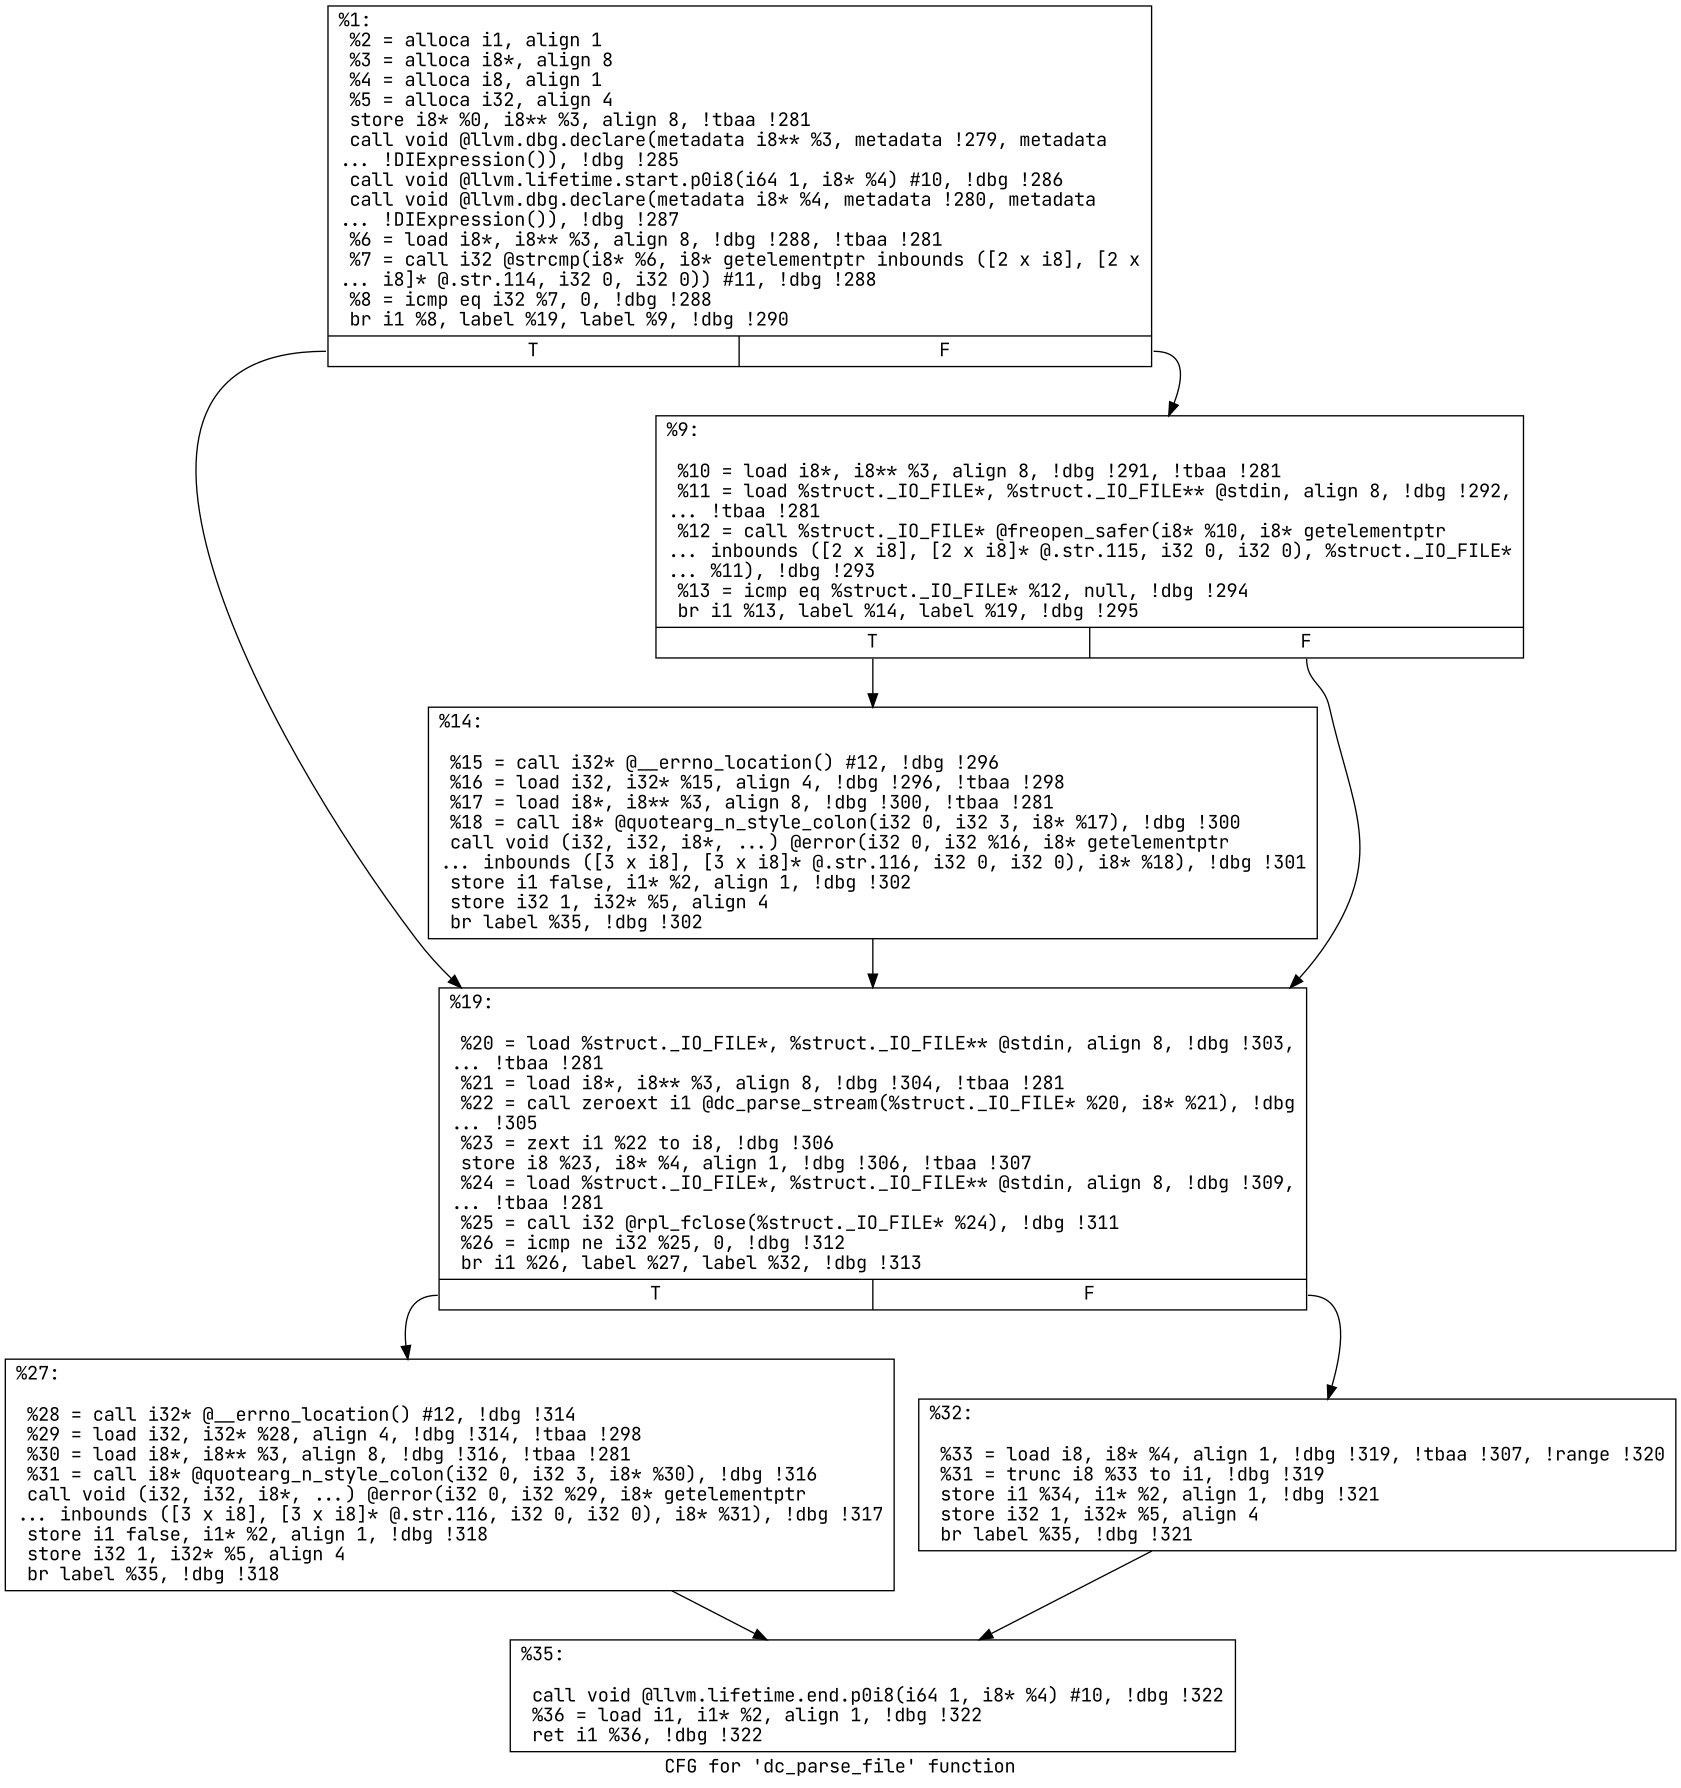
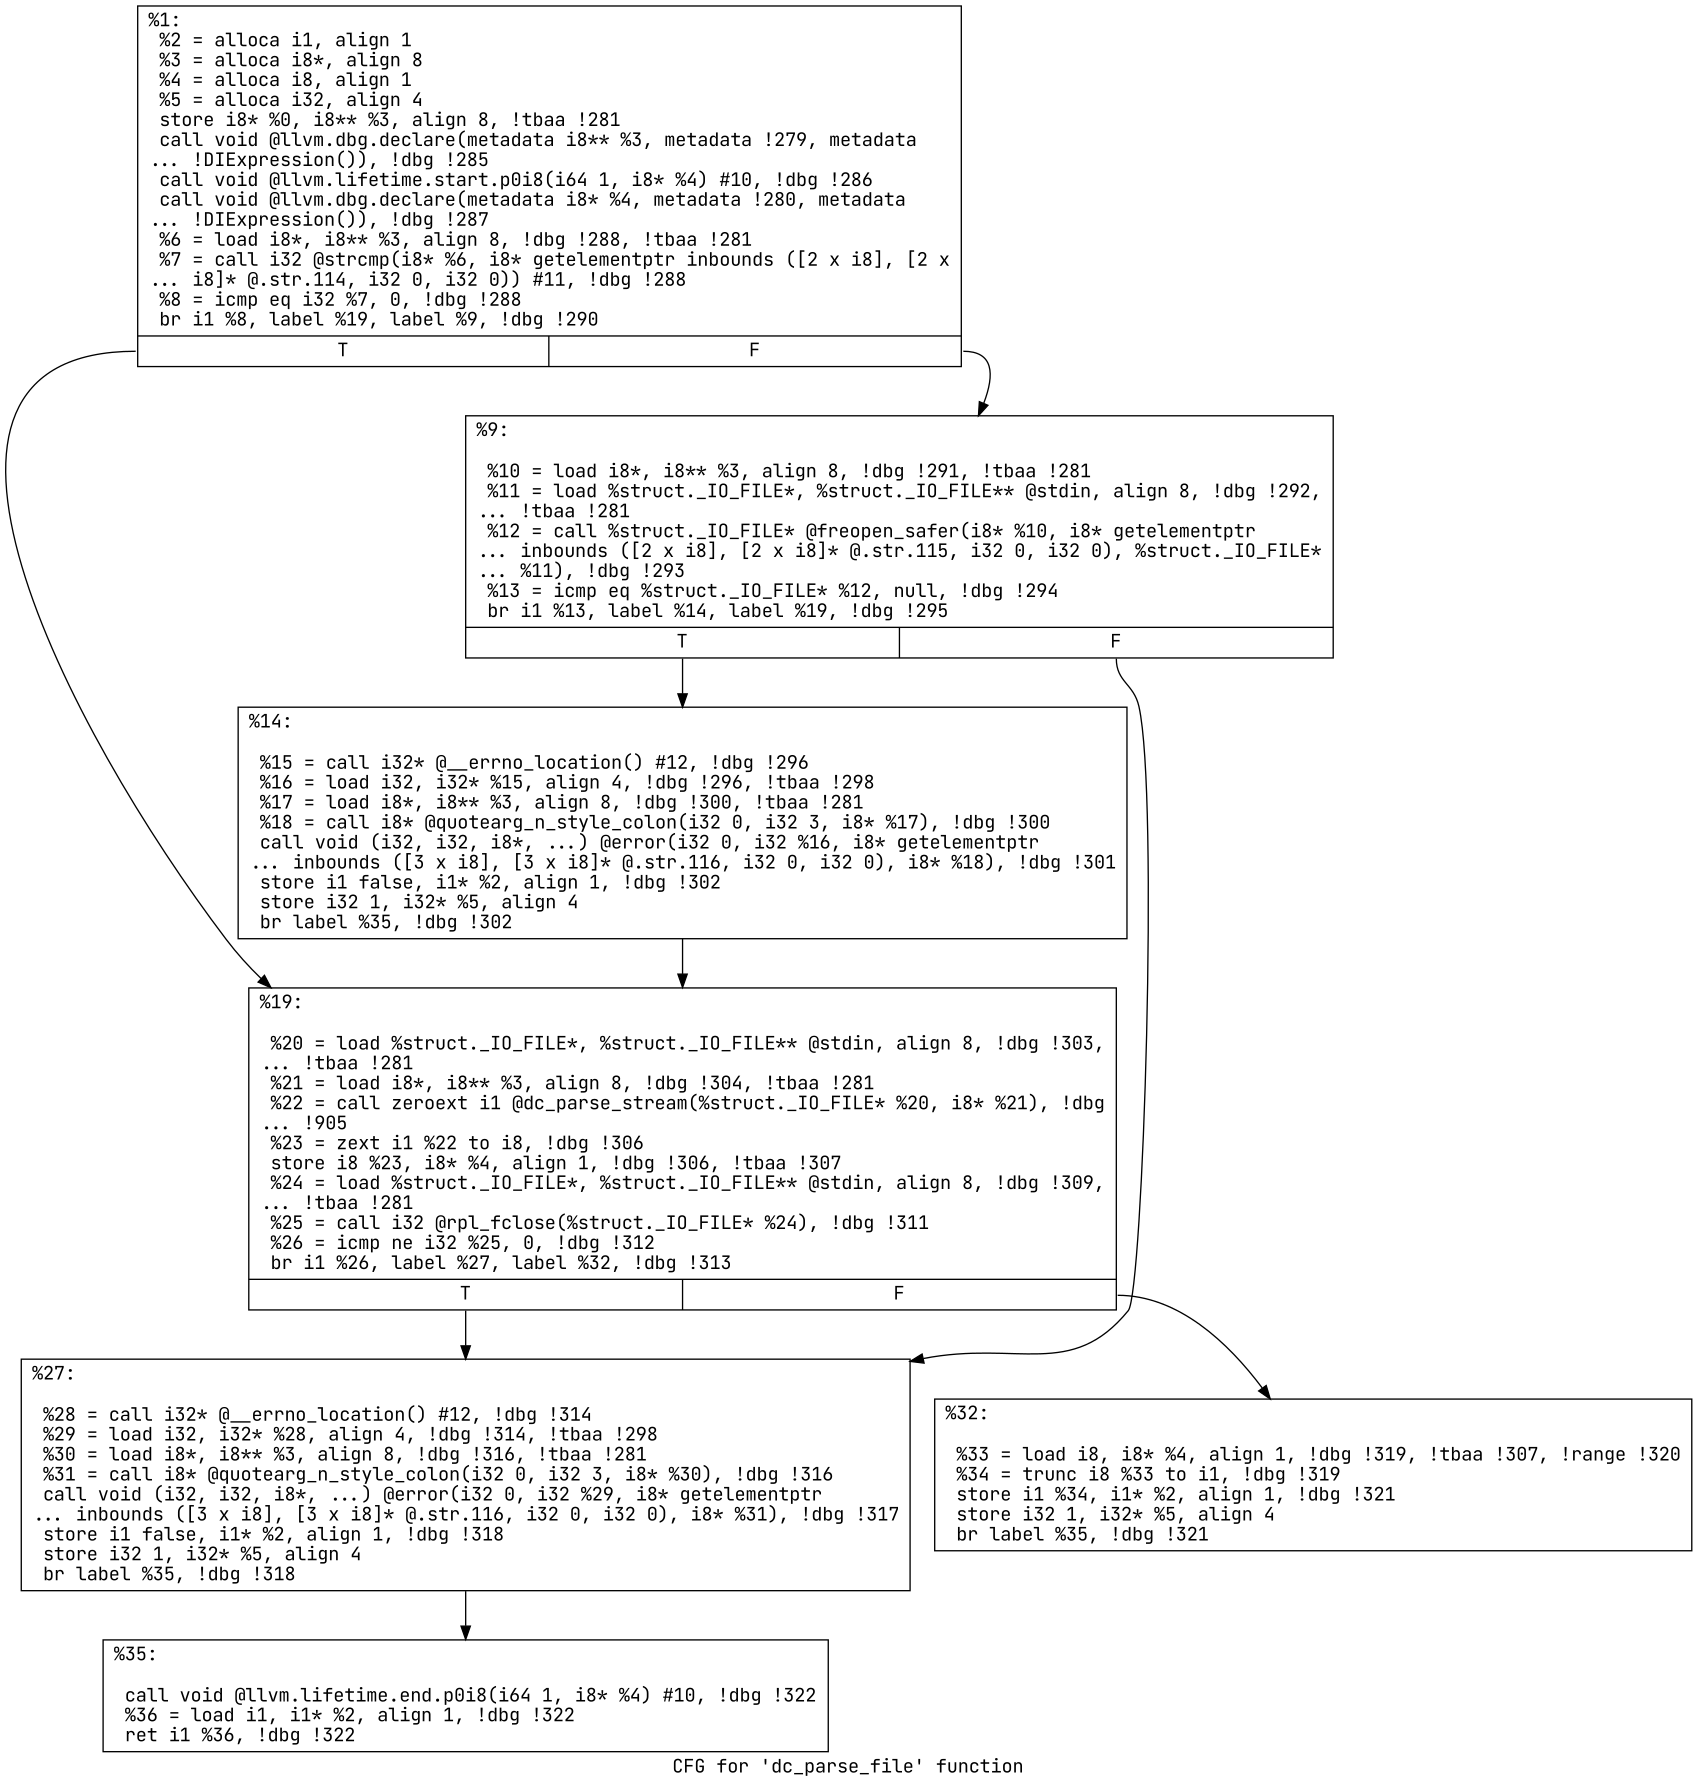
edge "%9:" -> "%19:": now "%9:" -> "%27:"
node "%19:": text "... !305" -> "... !905"
node "%32:": text "%31 = trunc i8 %33 to i1, !dbg !319" -> "%34 = trunc i8 %33 to i1, !dbg !319"
edge "%32:" -> "%35:": removed
